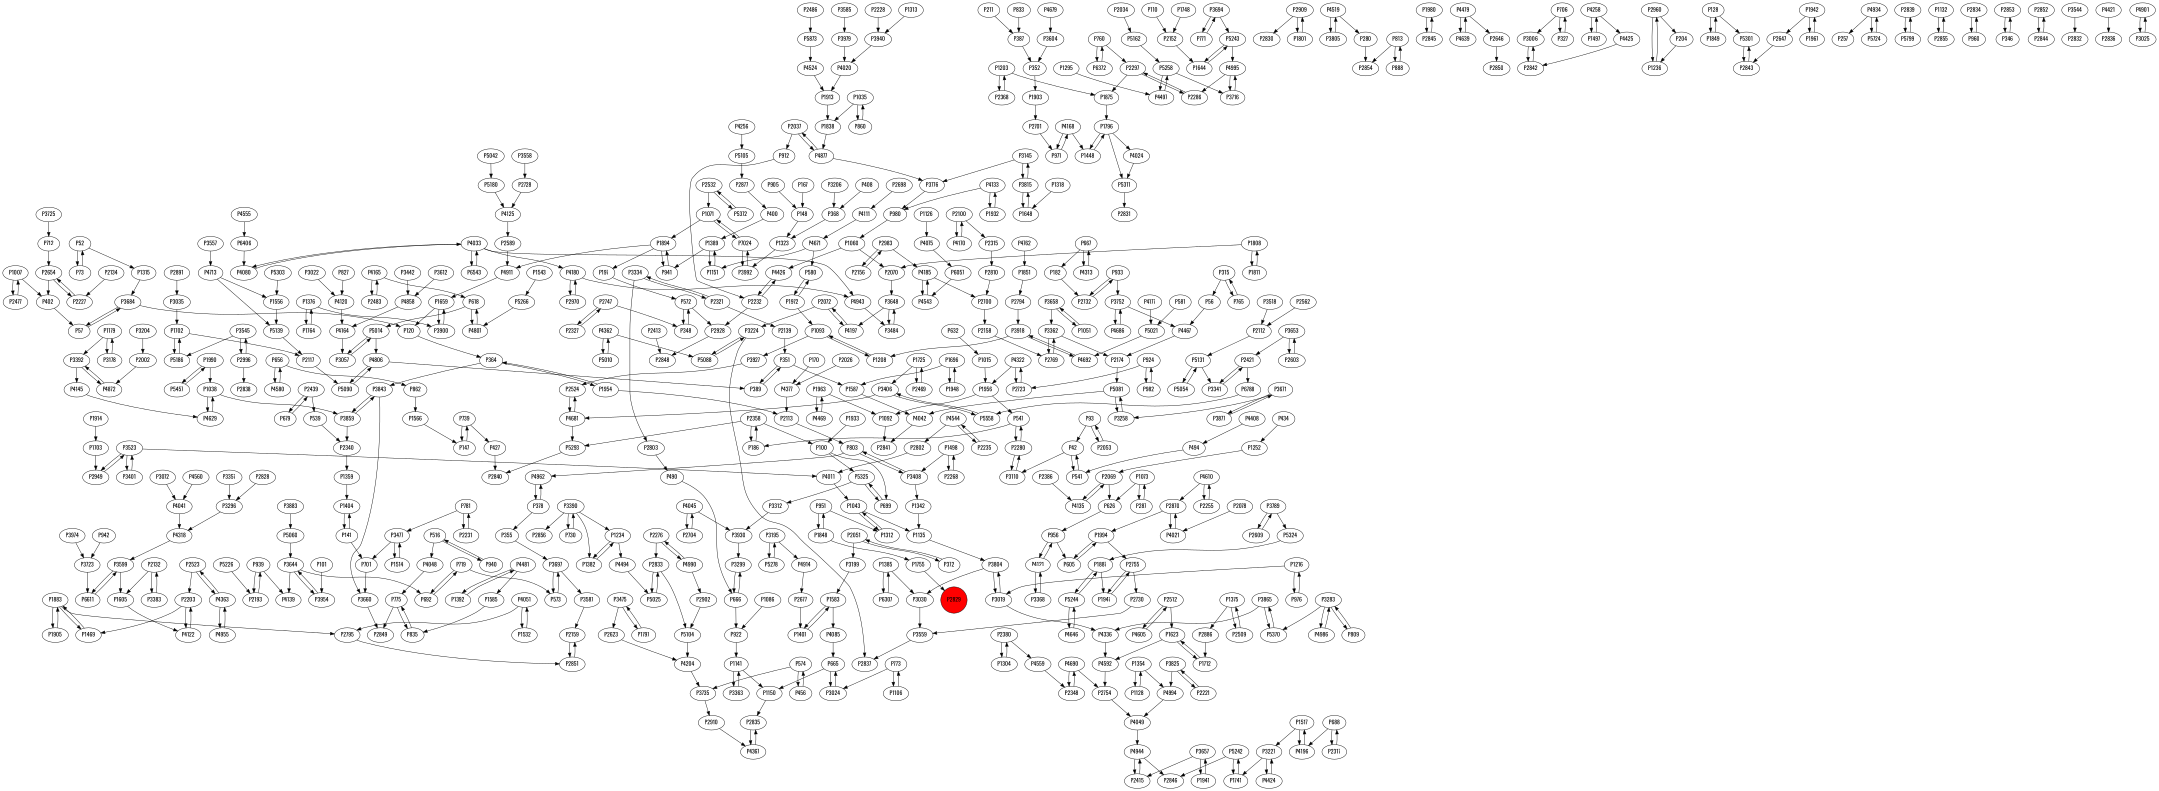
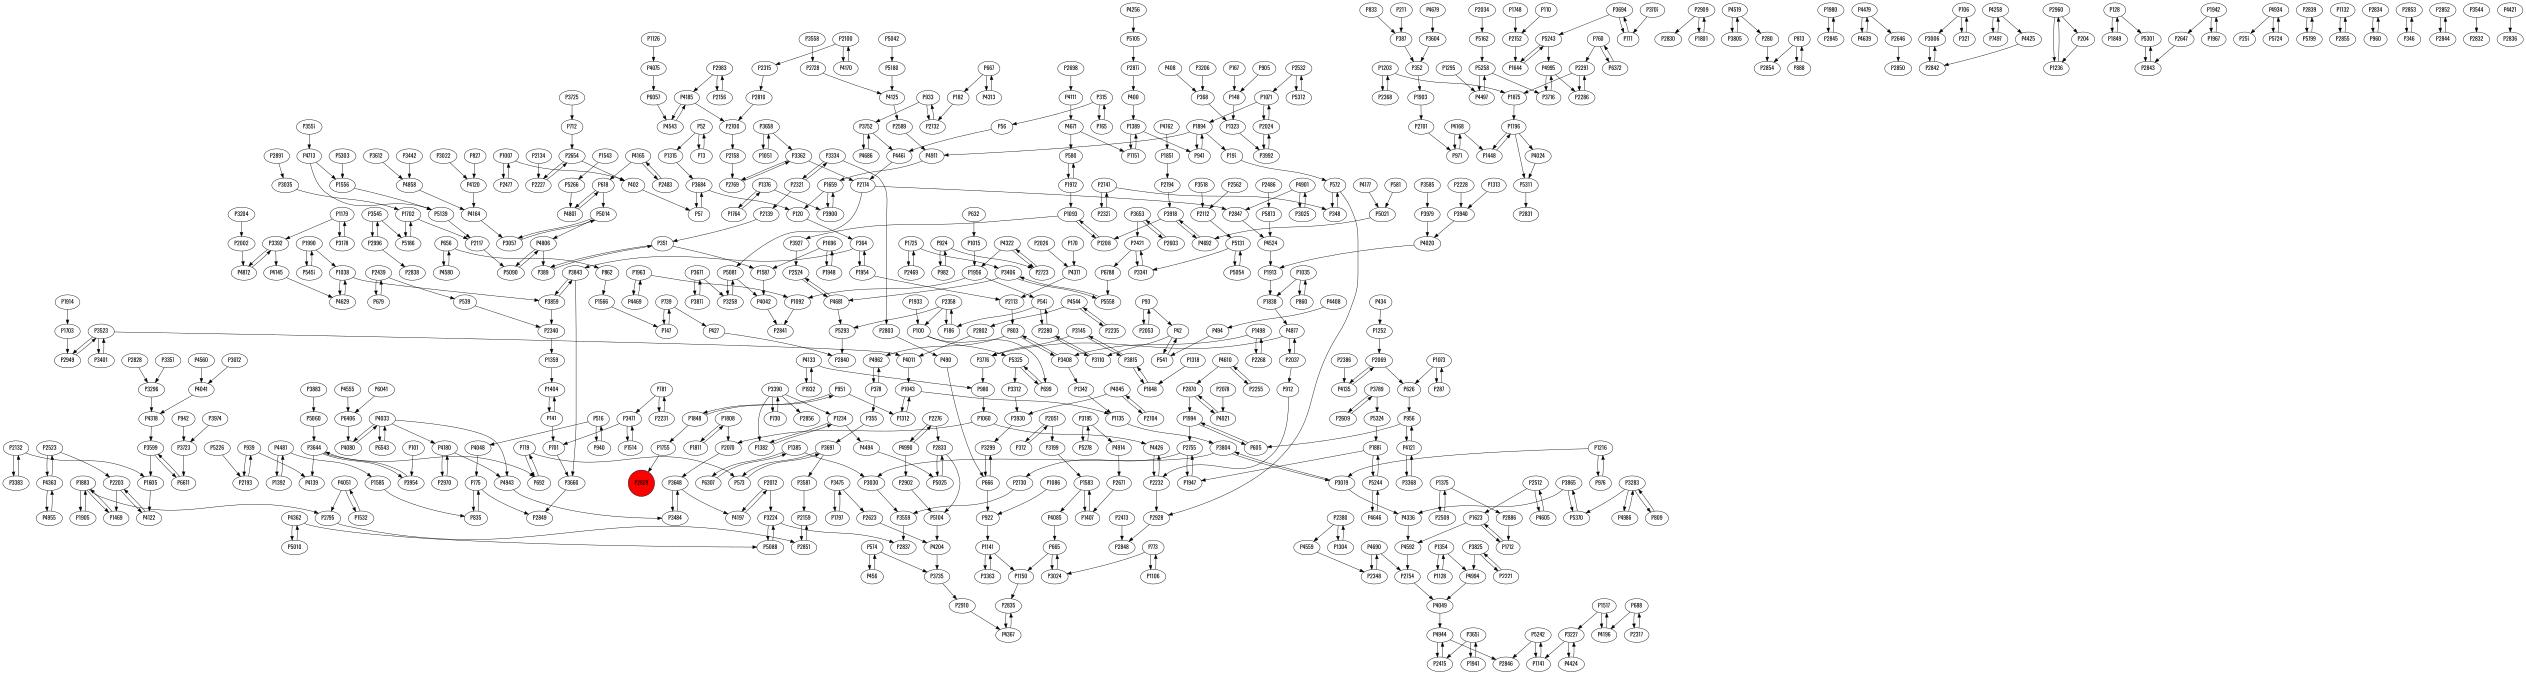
node "P3707": added
node "P2847": added
node "P7024": label "P7024" -> "P2024"
node "P6041": added
